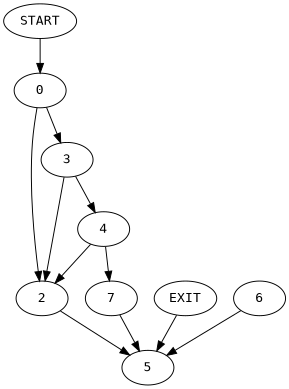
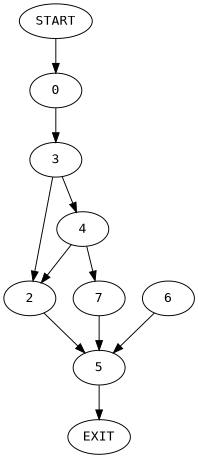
edge "0" -> "2": removed
edge "EXIT" -> "5": reversed
